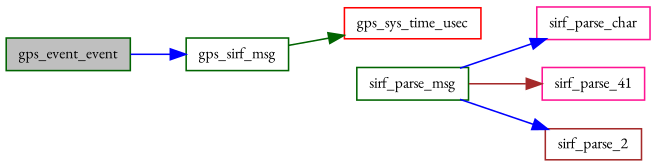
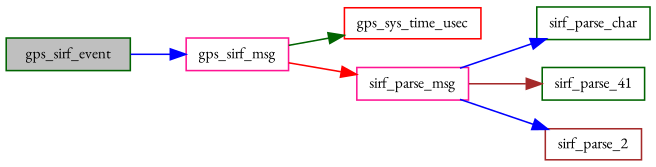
node "sirf_parse_char": color deeppink -> darkgreen
node "gps_event_event": label "gps_event_event" -> "gps_sirf_event"
node "gps_sirf_msg": color darkgreen -> deeppink
edge "gps_sirf_msg" -> "sirf_parse_msg": added
node "sirf_parse_msg": color darkgreen -> deeppink
node "sirf_parse_41": color deeppink -> darkgreen
